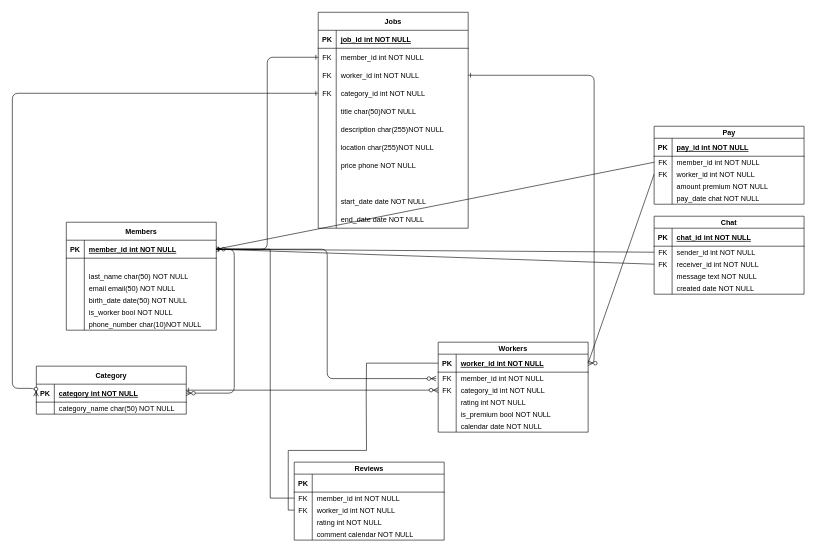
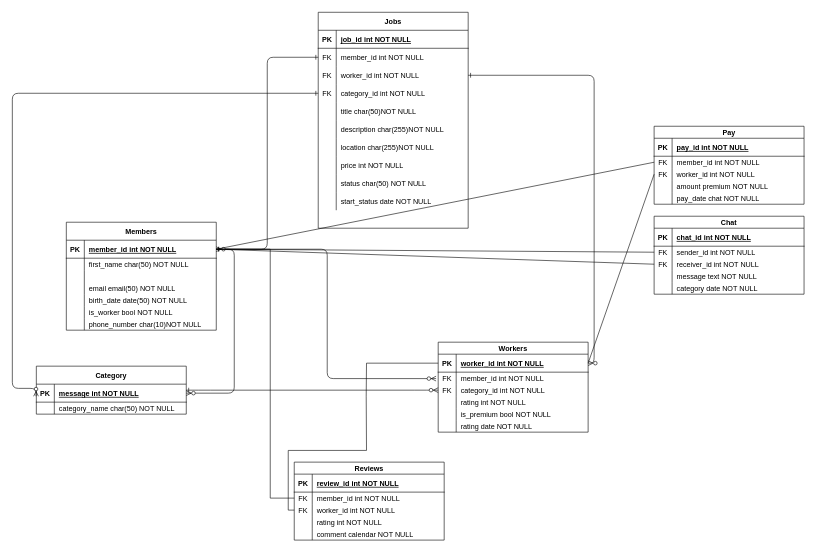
node "price phone NOT NULL": label "price phone NOT NULL" -> "price int NOT NULL"
node "status char(50) NOT NULL": added
node "start_date date NOT NULL": label "start_date date NOT NULL" -> "start_status date NOT NULL"
node "end_date date NOT NULL": removed
node "first_name char(50) NOT NULL": added
node "last_name char(50) NOT NULL": removed
node "created date NOT NULL": label "created date NOT NULL" -> "category date NOT NULL"
node "category int NOT NULL": label "category int NOT NULL" -> "message int NOT NULL"
node "calendar date NOT NULL": label "calendar date NOT NULL" -> "rating date NOT NULL"
node "review_id int NOT NULL": added
